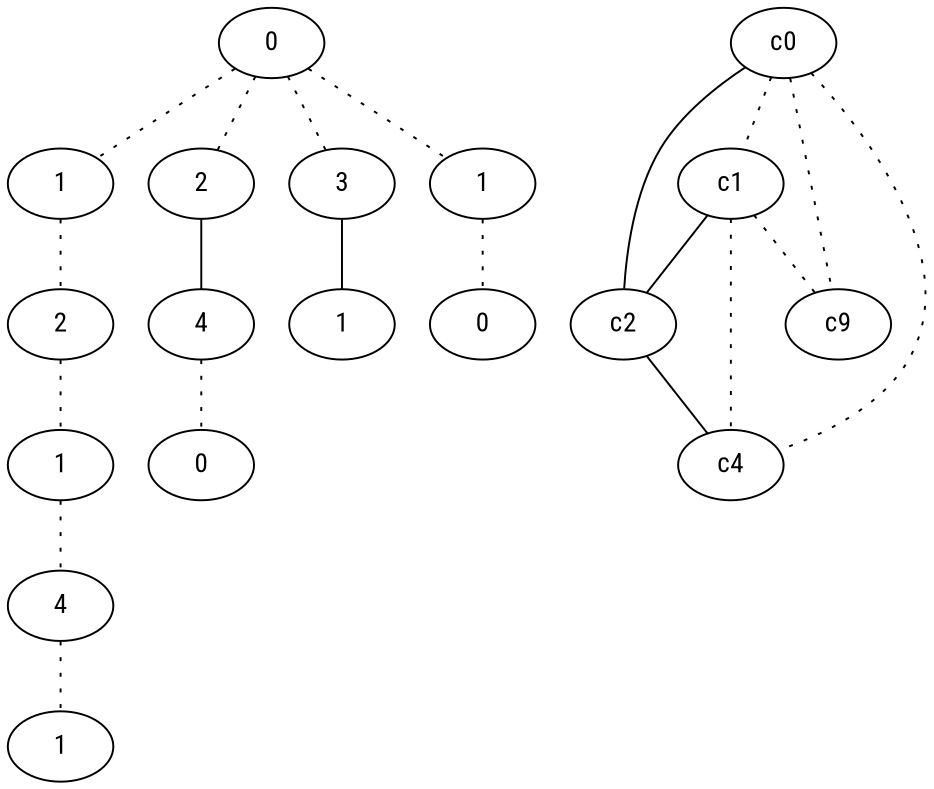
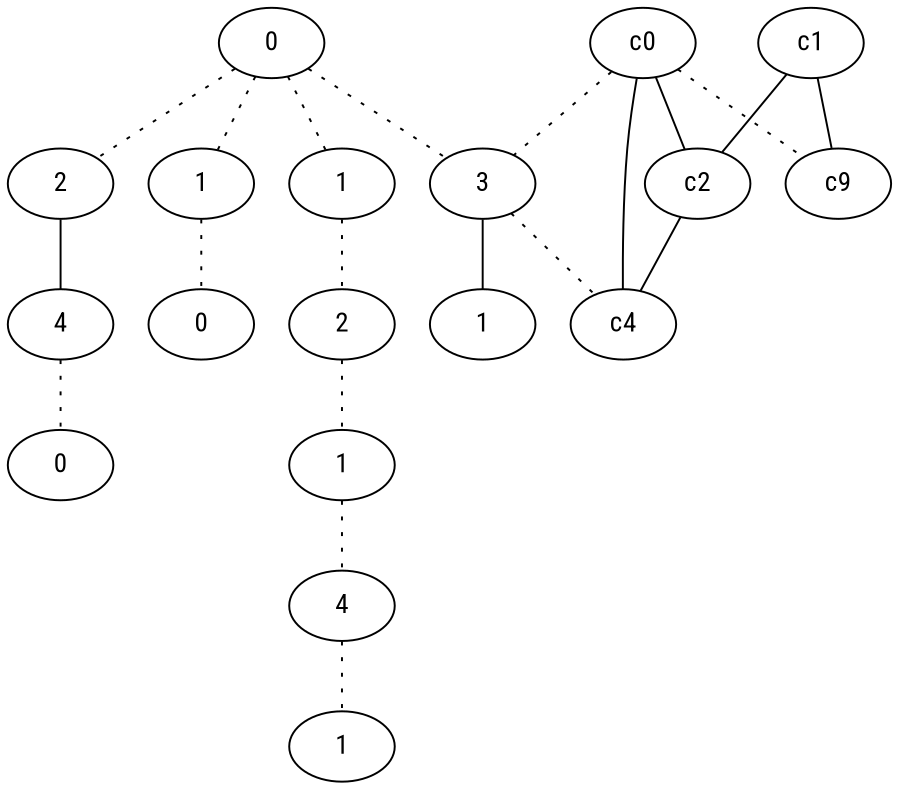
edge "c0" -- "c1": now "c0" -- "3"
edge "c1" -- "c9": style dotted -> solid
edge "c0" -- "c4": style dotted -> solid
edge "c1" -- "c4": now "3" -- "c4"
